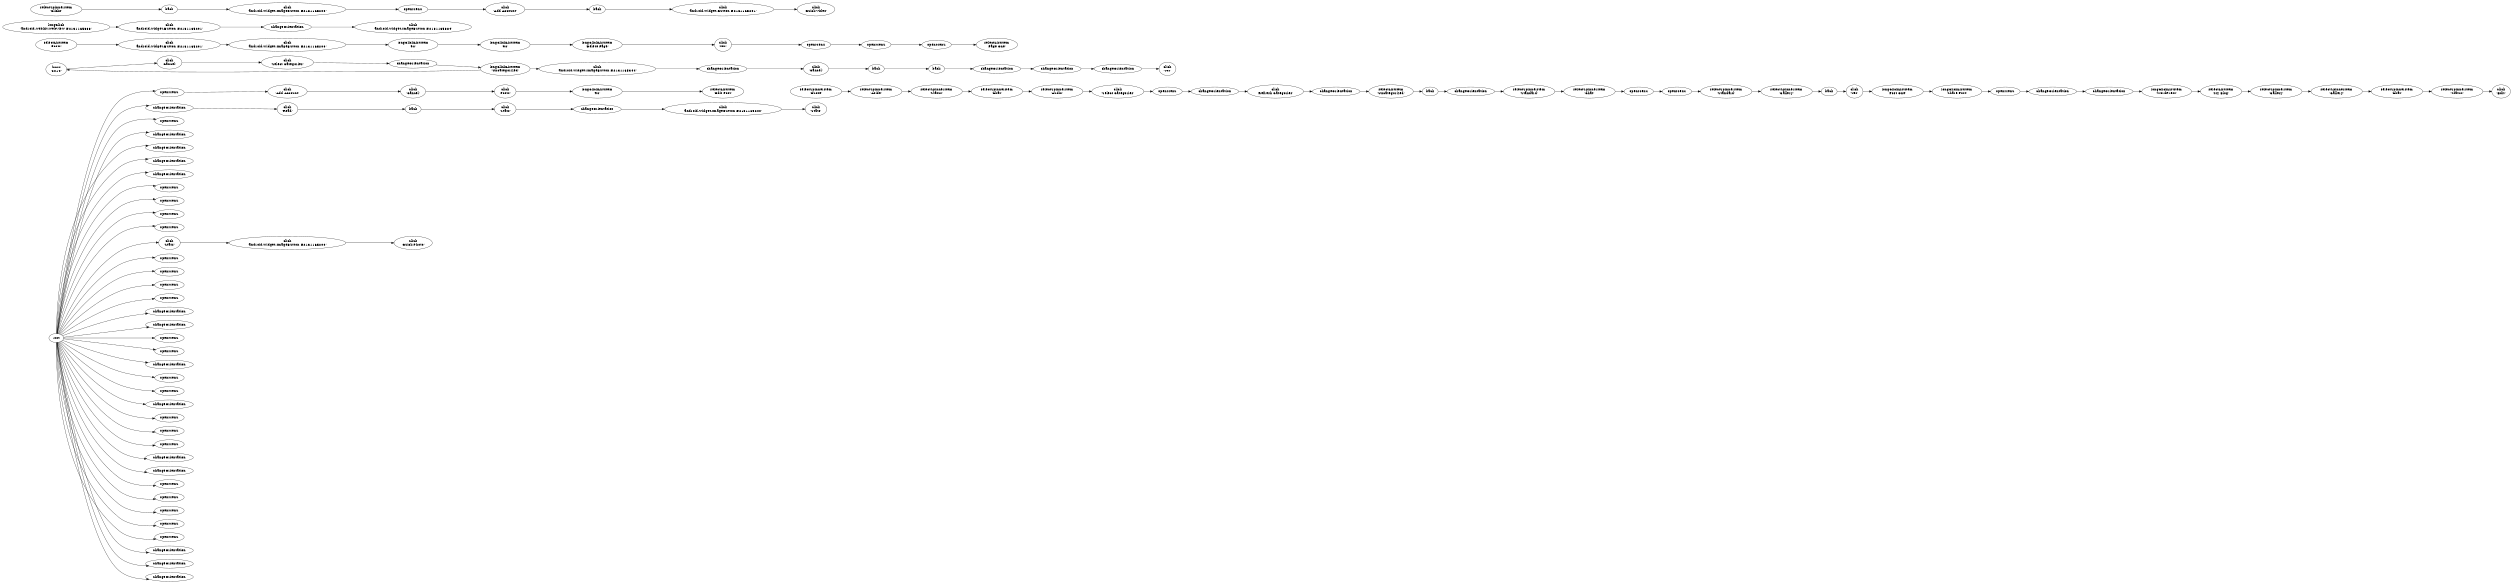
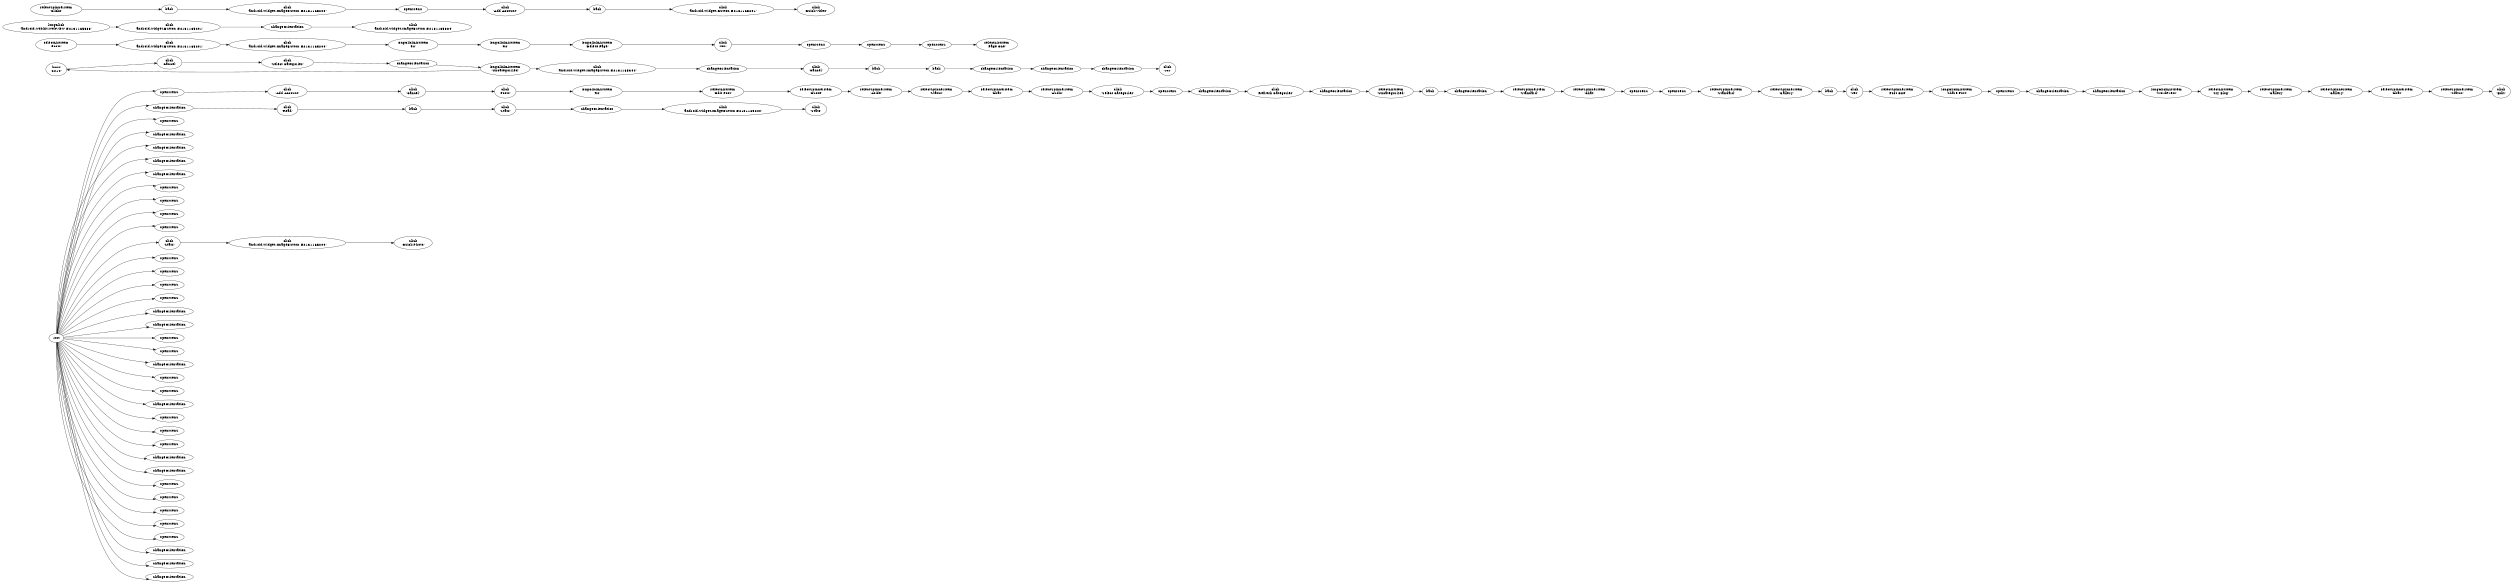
edge "selectListItem 'Edit Post'" -> "selectSpinnerItem 'Quote'": added
node "longClickListItem 'Post One'": label "longClickListItem 'Post One'" -> "selectSpinnerItem 'Post One'"
